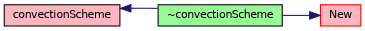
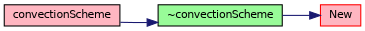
edge "~convectionScheme" -> "convectionScheme": reversed
